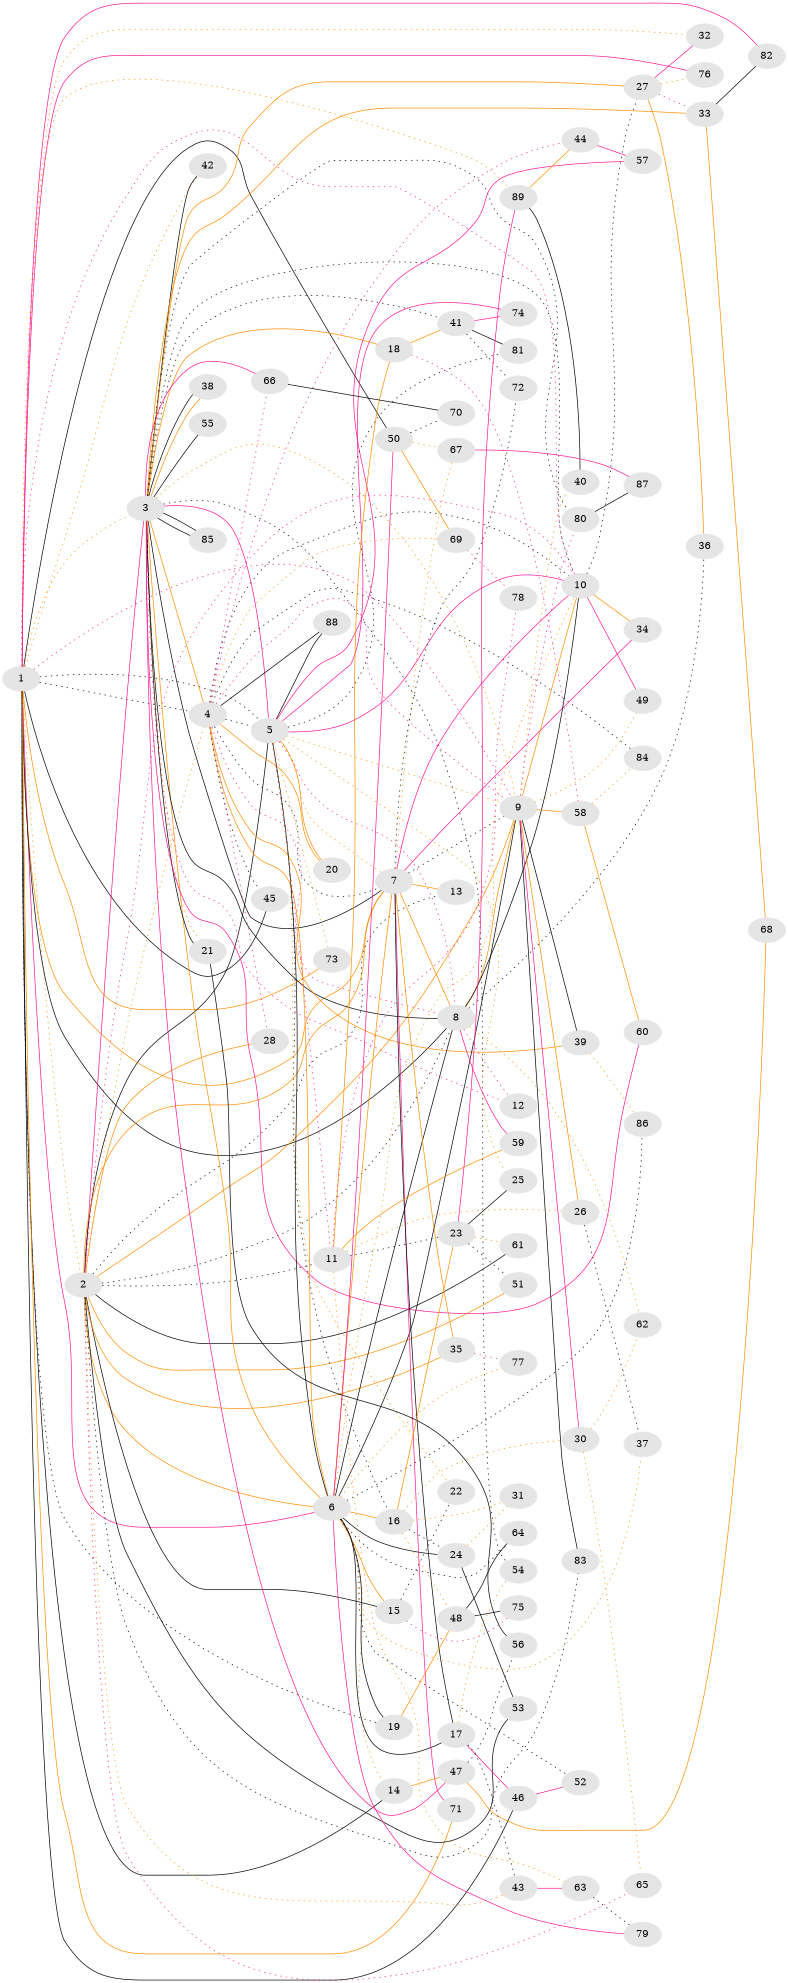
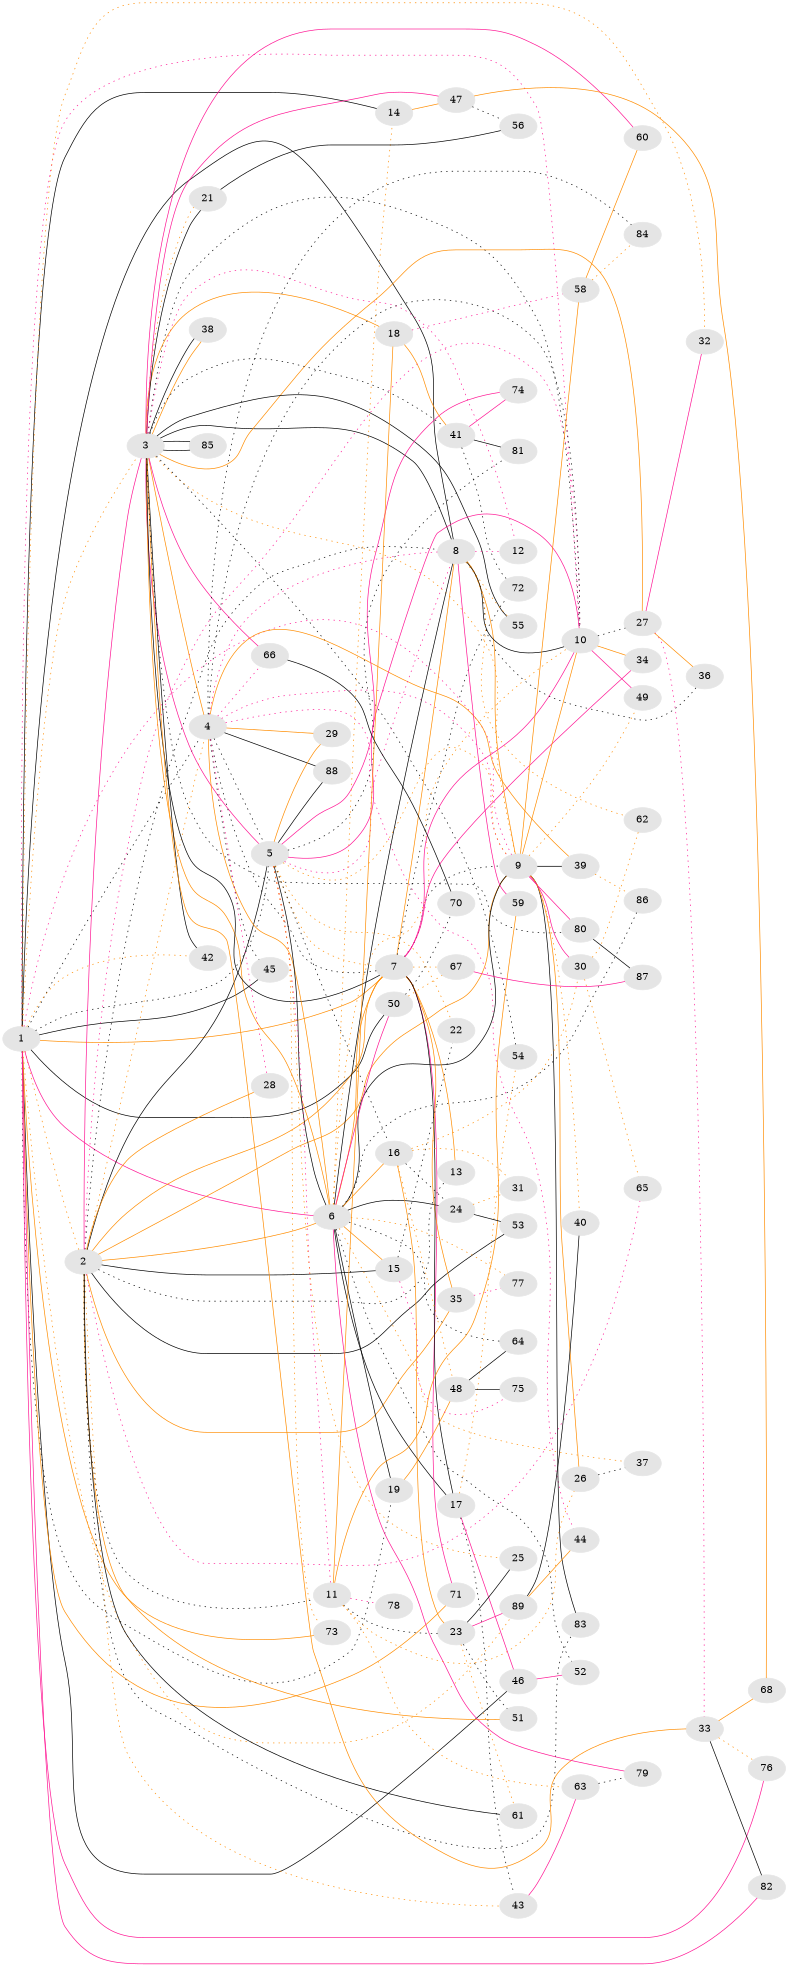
edge "76" -- "27": now "76" -- "33"
node "57": removed
node "69": removed
edge "8" -- "55": added
edge "80" -- "9": style dotted -> solid
node "20": label "20" -> "29"
